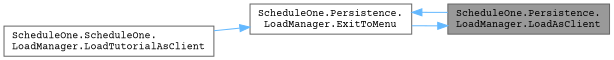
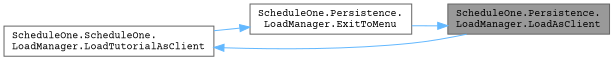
edge "ScheduleOne.Persistence. LoadManager.LoadAsClient" -> "ScheduleOne.Persistence. LoadManager.ExitToMenu": now "ScheduleOne.Persistence. LoadManager.LoadAsClient" -> "ScheduleOne.ScheduleOne. LoadManager.LoadTutorialAsClient"
